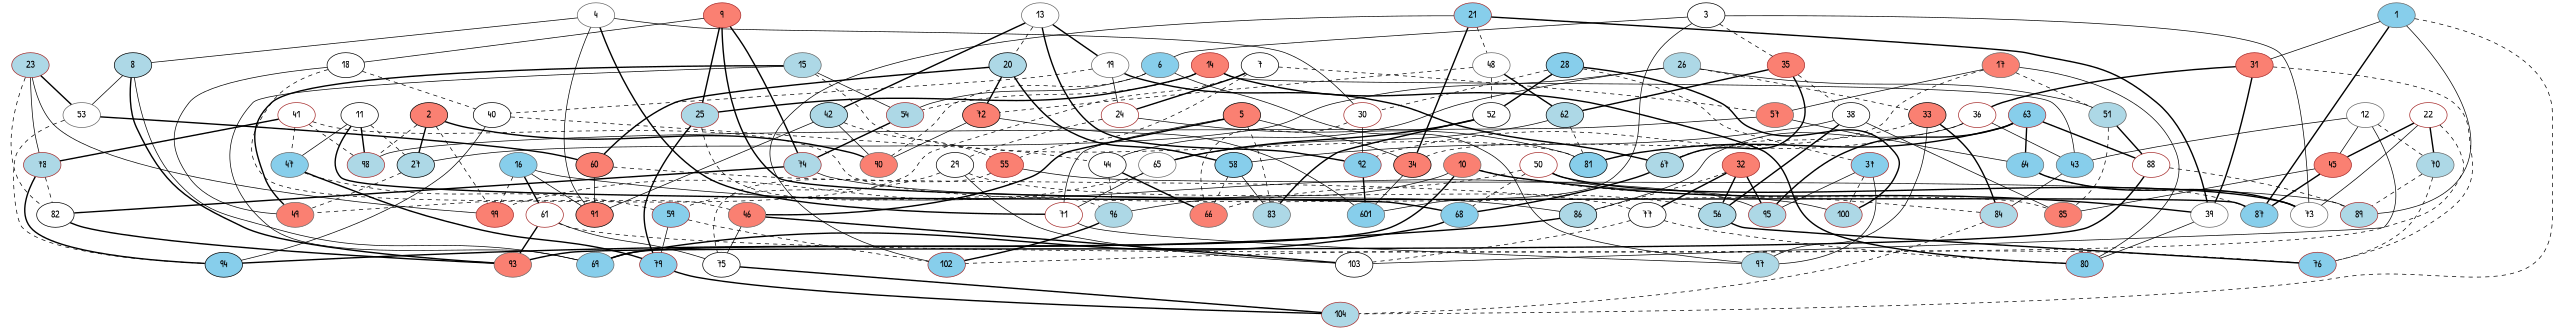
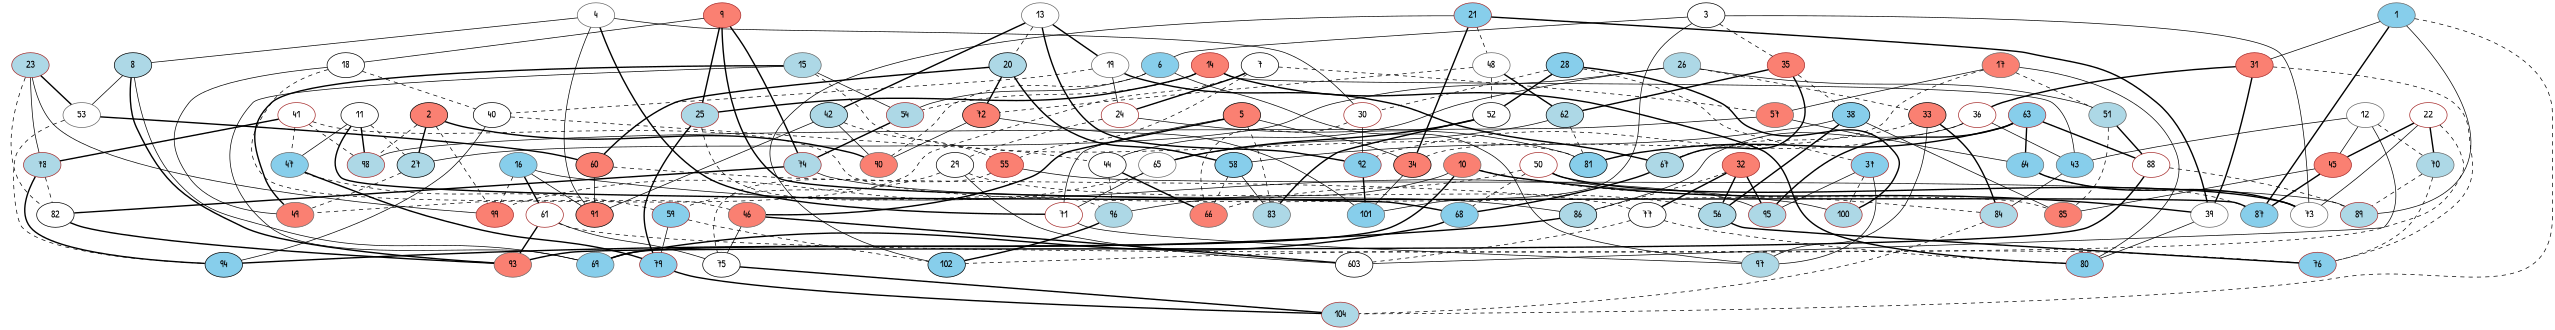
node "38": fillcolor white -> skyblue
node "601": label "601" -> "101"
node "102": color brown -> black
node "103": label "103" -> "603"
